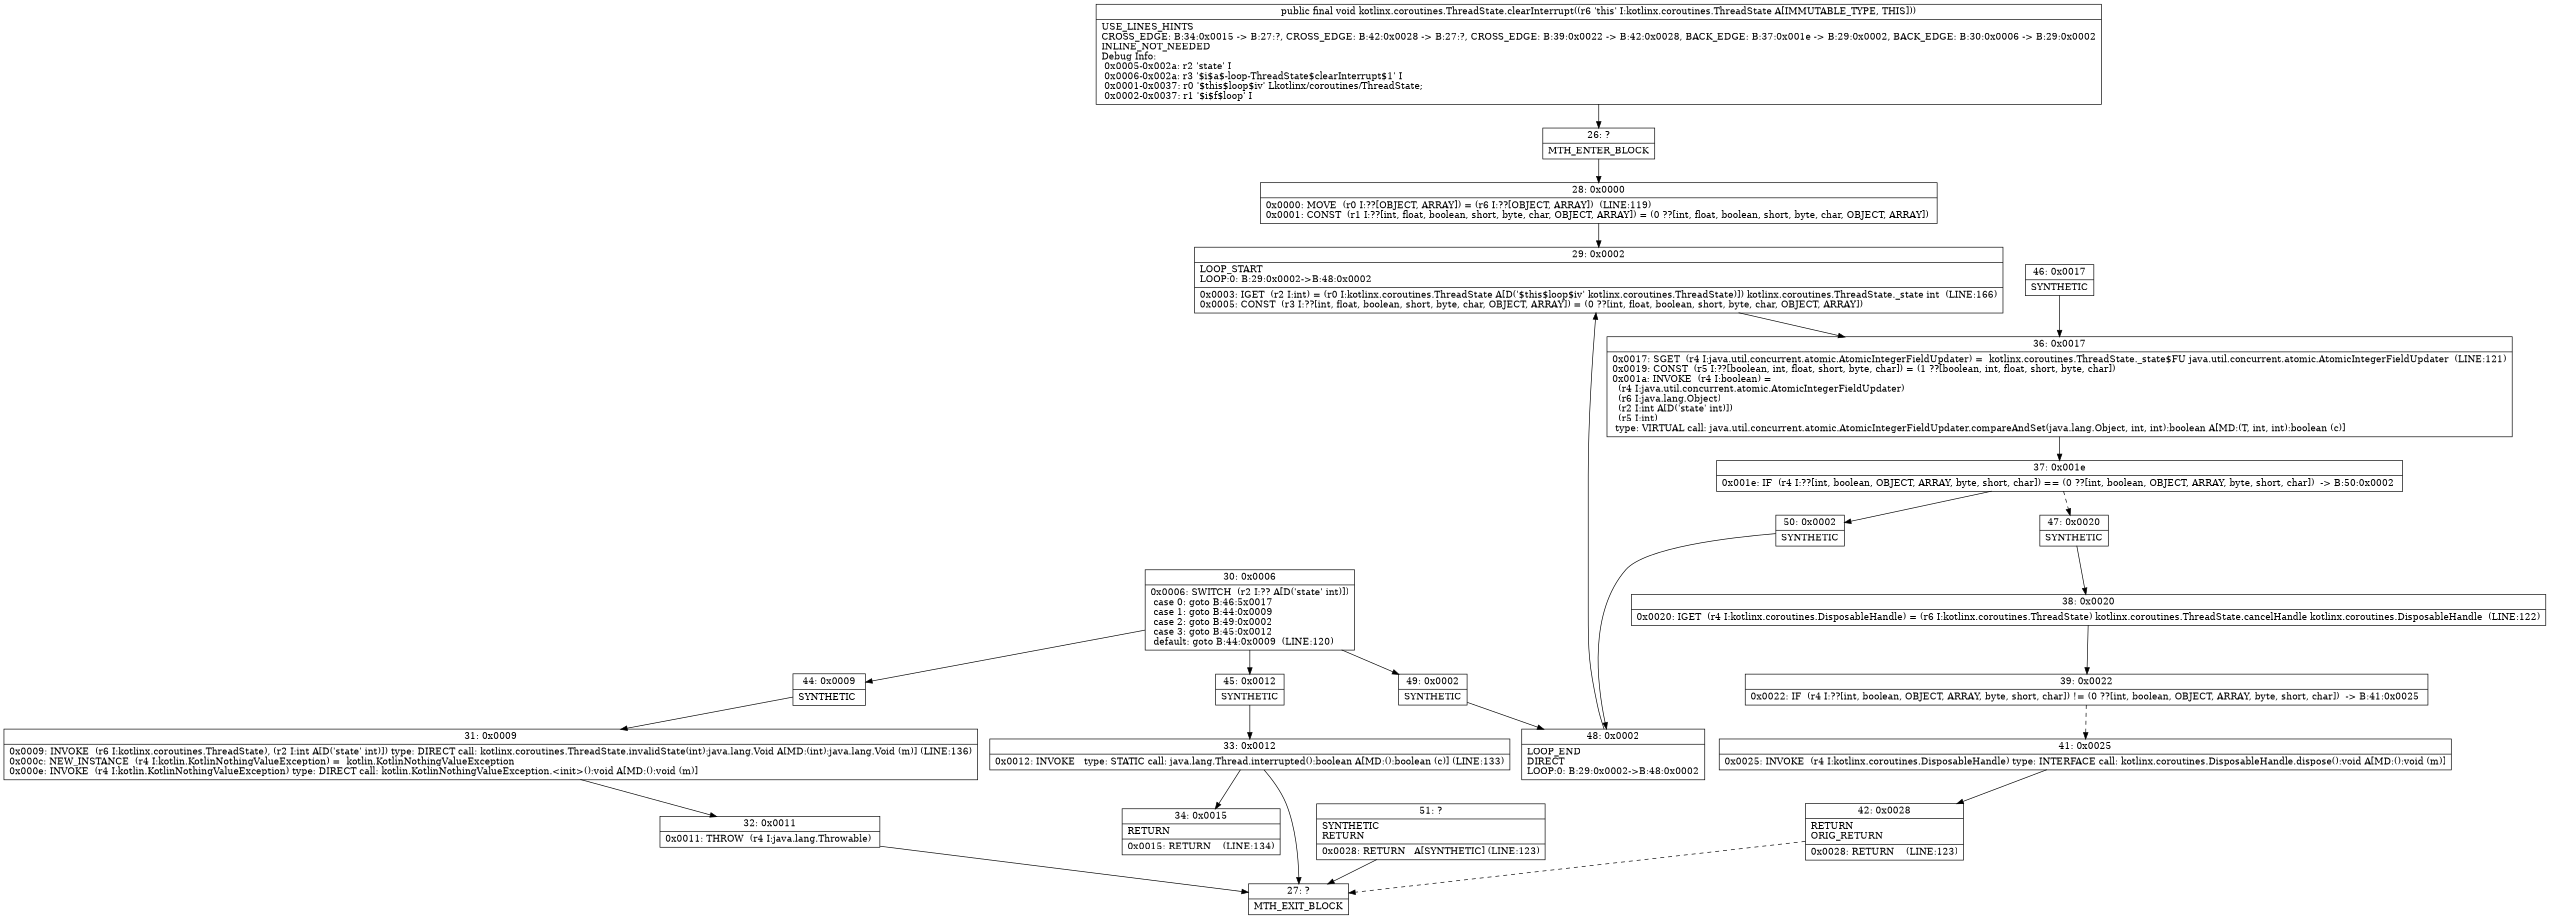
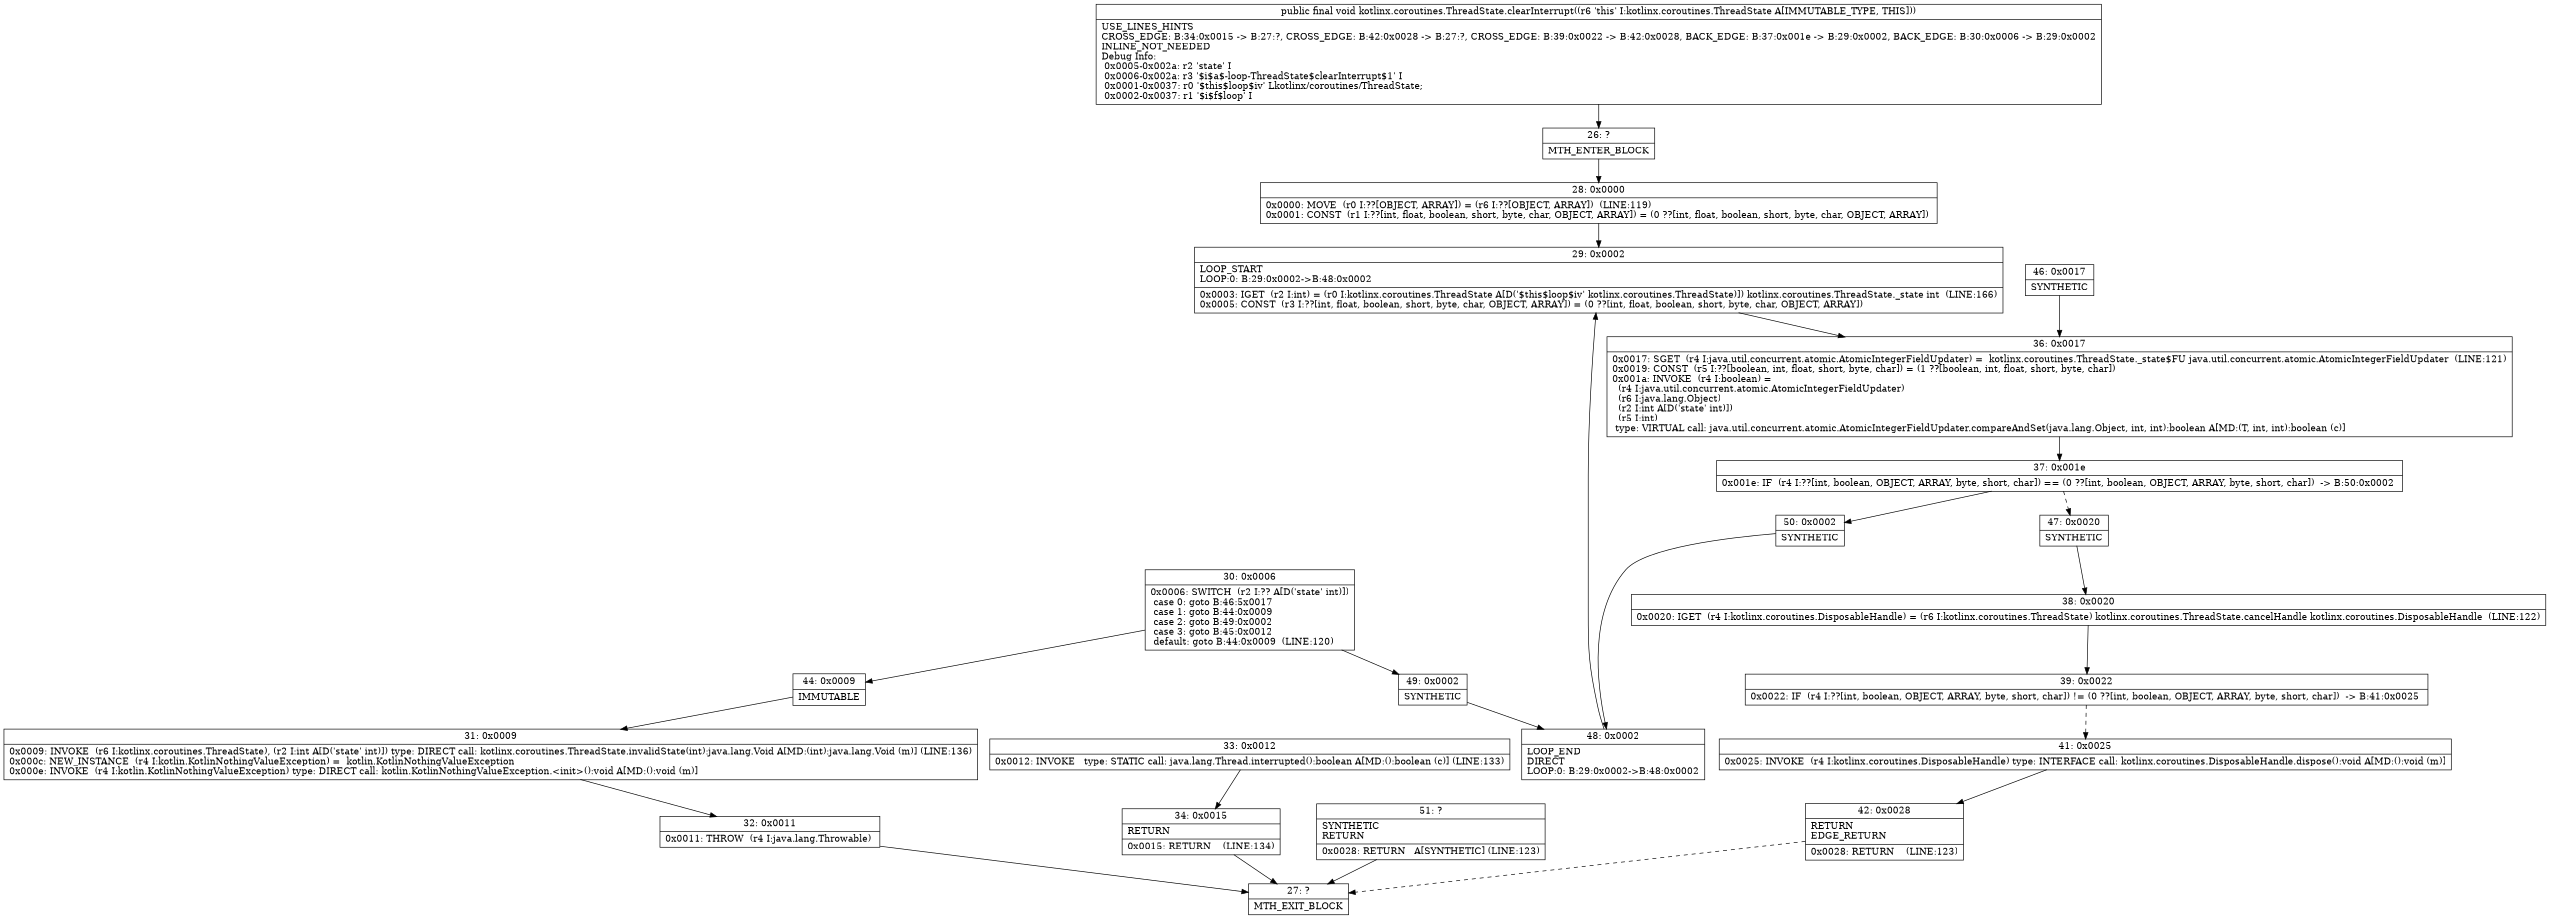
node "45: 0x0012": removed
node "44: 0x0009": text "SYNTHETIC" -> "IMMUTABLE"
edge "33: 0x0012" -> "27: ?": now "34: 0x0015" -> "27: ?"
node "42: 0x0028": text "ORIG_RETURN" -> "EDGE_RETURN"
